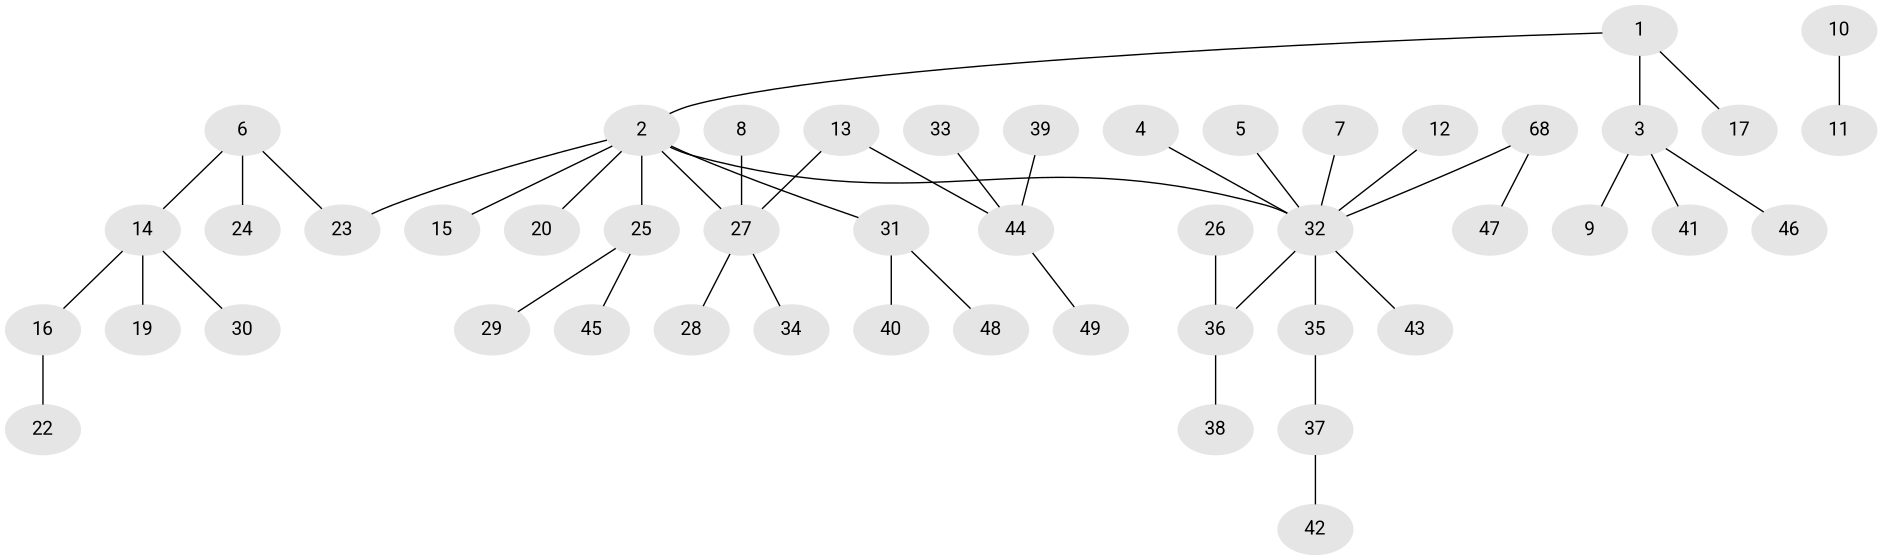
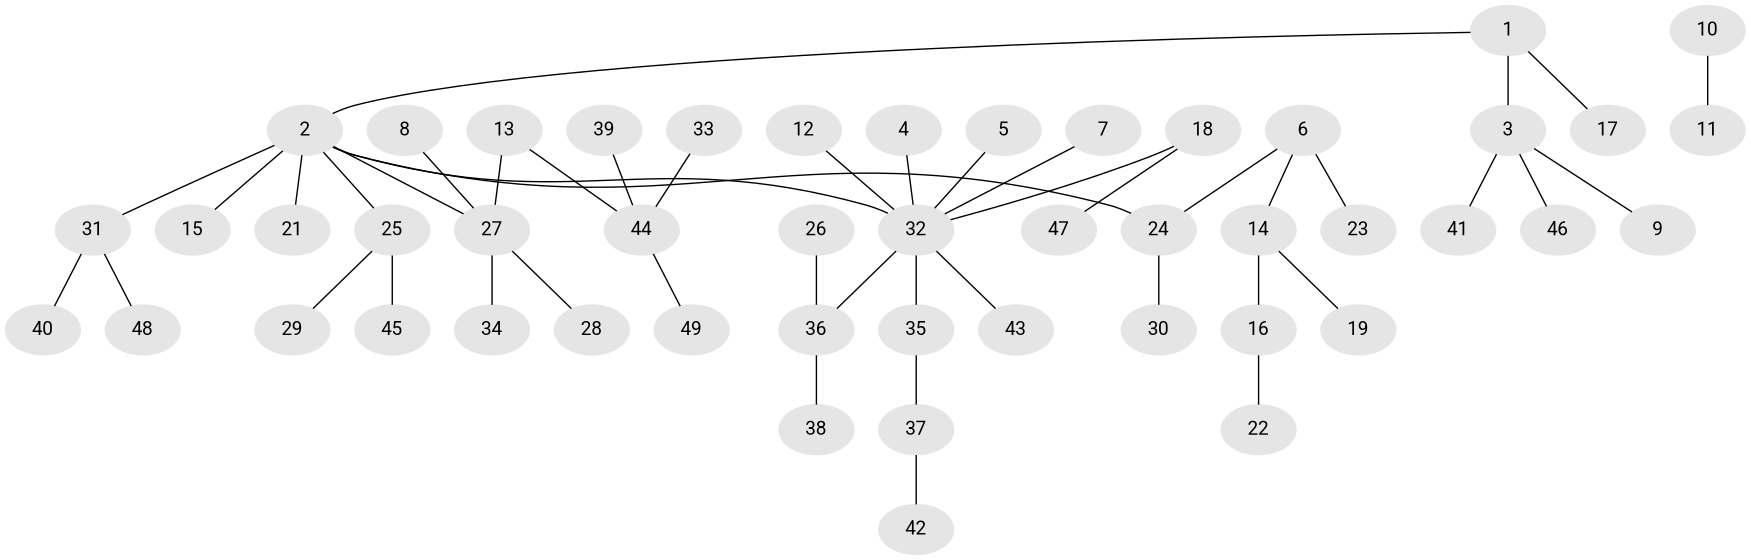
node "68": label "68" -> "18"
edge "2" -- "23": now "2" -- "24"
node "20": label "20" -> "21"
edge "14" -- "30": now "24" -- "30"
